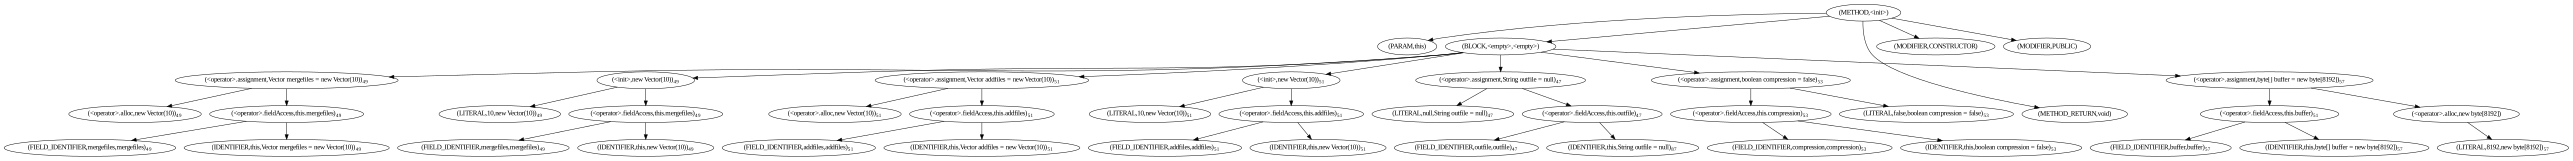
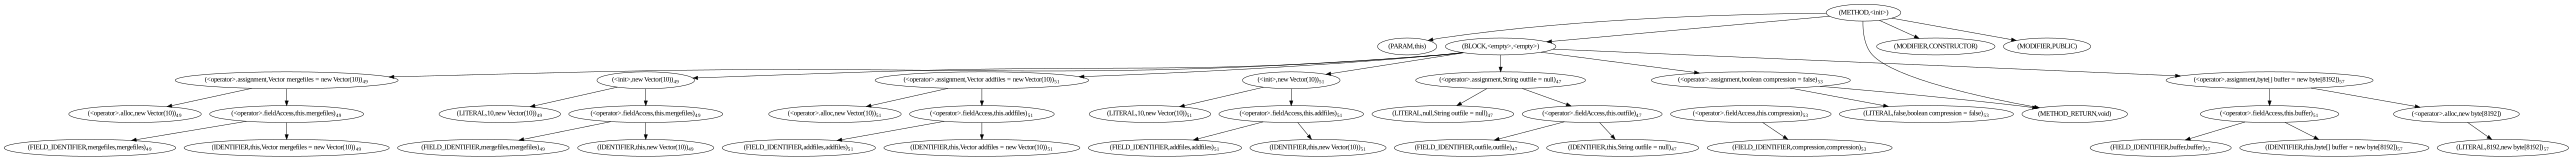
edge "(<operator>.assignment,boolean compression = false)" -> "(<operator>.fieldAccess,this.compression)": now "(<operator>.assignment,boolean compression = false)" -> "(METHOD_RETURN,void)"
node "(IDENTIFIER,this,String outfile = null)": text "87" -> "47"
node "(IDENTIFIER,this,boolean compression = false)": removed
